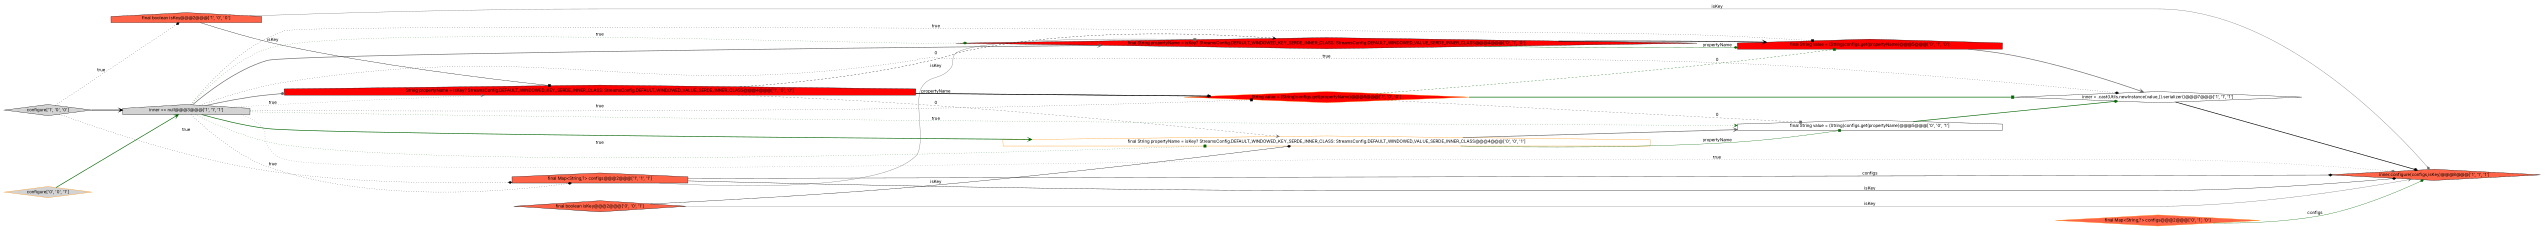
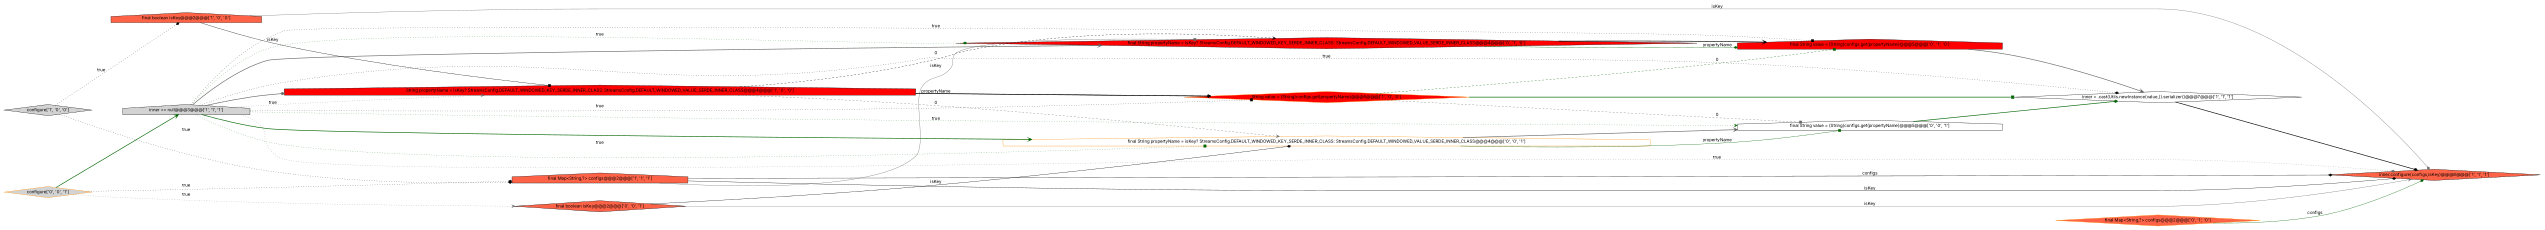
edge "configure['1', '0', '0']" -> "inner == null@@@3@@@['1', '1', '1']": removed
edge "inner == null@@@3@@@['1', '1', '1']" -> "final Map<String,?> configs@@@2@@@['1', '1', '1']": now "configure['0', '0', '1']" -> "final Map<String,?> configs@@@2@@@['1', '1', '1']"
edge "configure['0', '0', '1']" -> "final boolean isKey@@@2@@@['0', '0', '1']": added, label "true"
